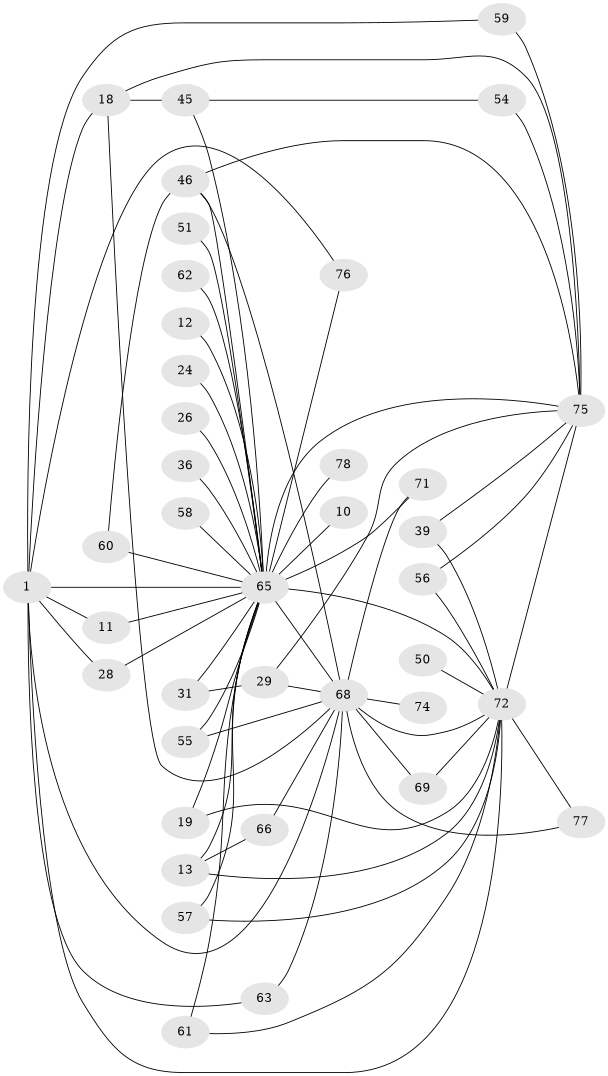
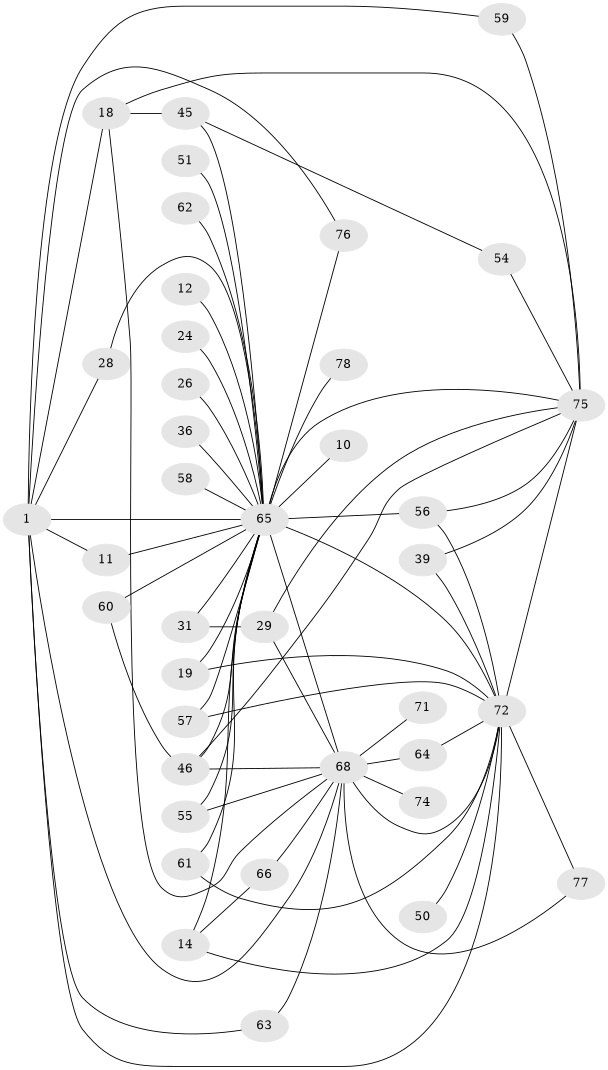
edge "71" -- "65": now "56" -- "65"
node "69": label "69" -> "64"
node "13": label "13" -> "14"
